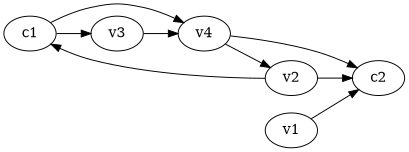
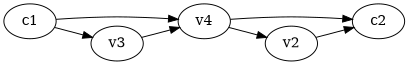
edge "v2" -> "c1": removed
node "v1": removed
